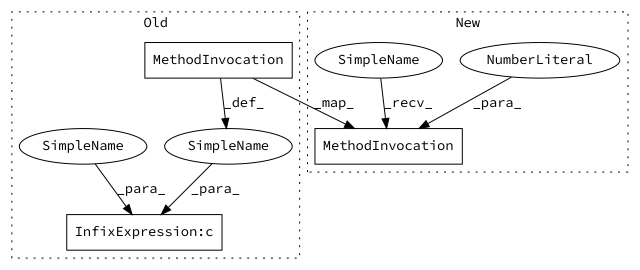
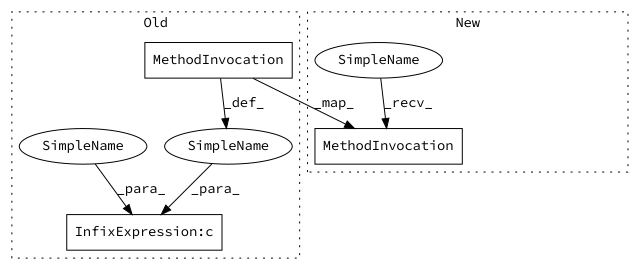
node "NumberLiteral": removed
